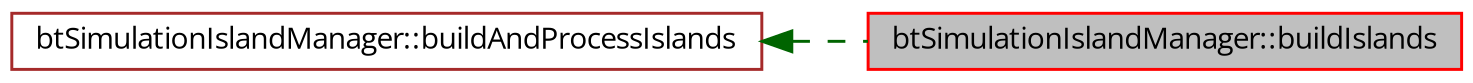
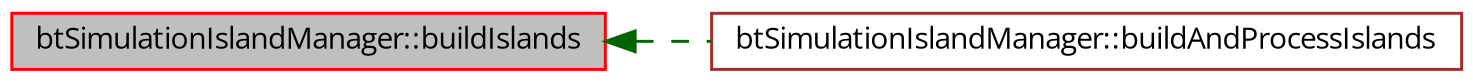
edge "btSimulationIslandManager::buildIslands" -> "btSimulationIslandManager::buildAndProcessIslands": reversed
